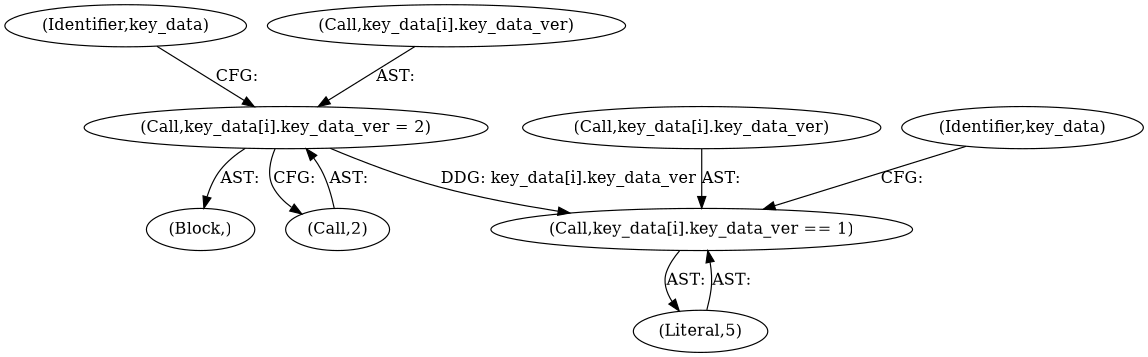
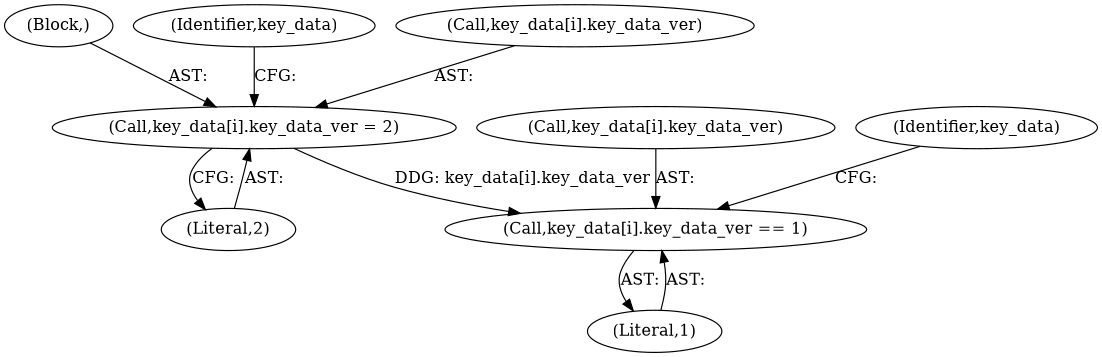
edge "(Call,key_data[i].key_data_ver = 2)" -> "(Block,)": reversed
node "(Call,2)": label "(Call,2)" -> "(Literal,2)"
node "(Literal,5)": label "(Literal,5)" -> "(Literal,1)"
